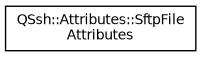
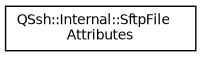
node "QSsh::Attributes::SftpFile Attributes": label "QSsh::Attributes::SftpFile Attributes" -> "QSsh::Internal::SftpFile Attributes"
